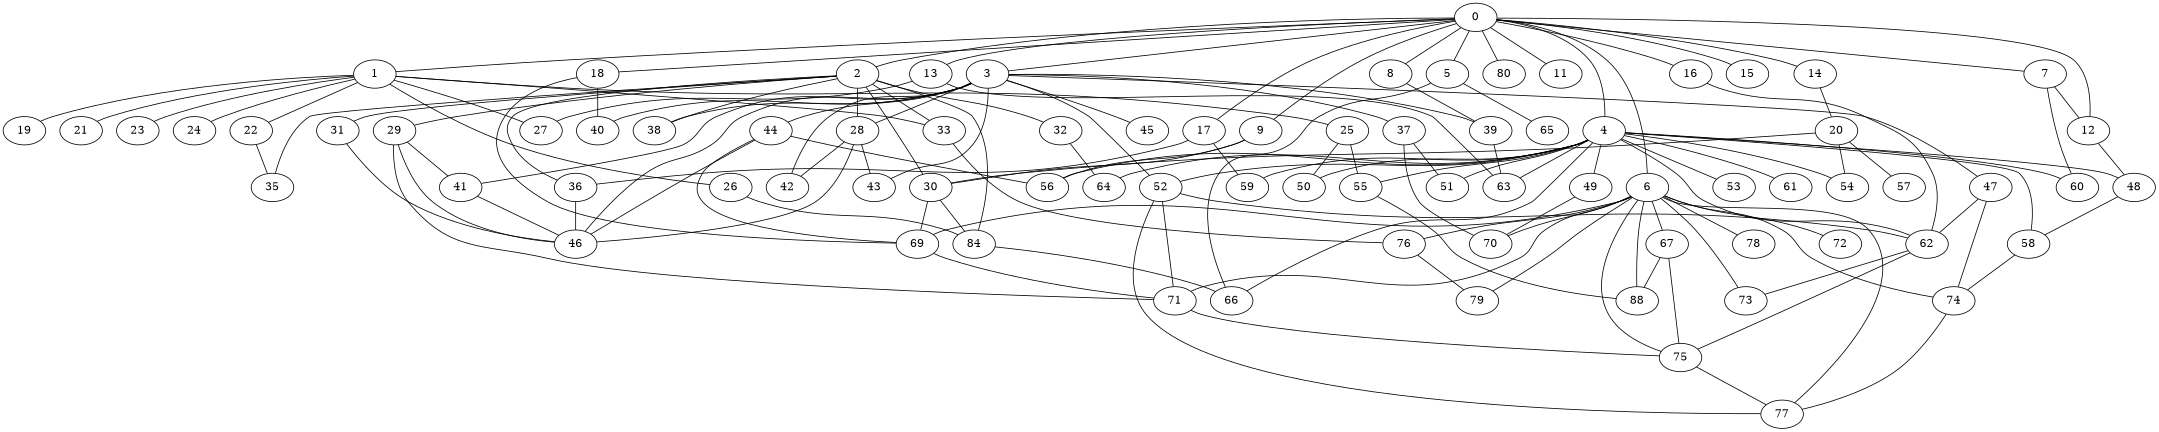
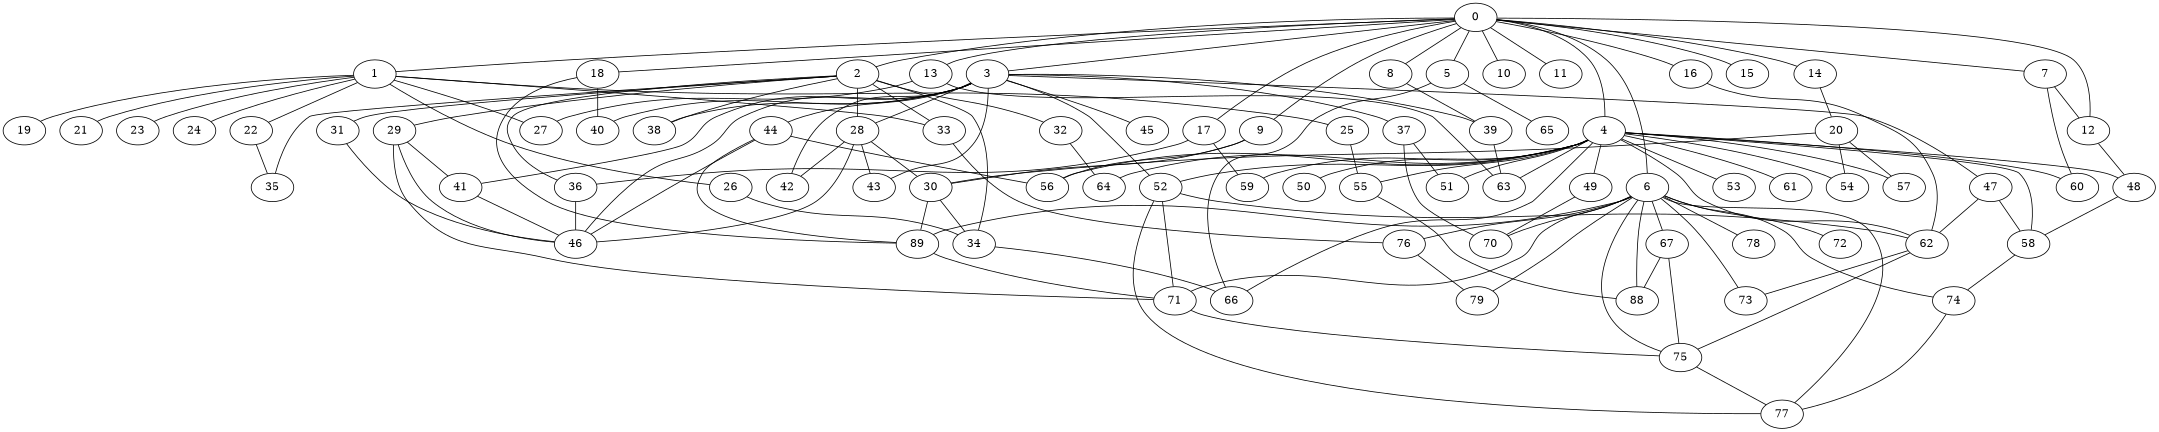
node "80": label "80" -> "10"
edge "2" -- "30": now "28" -- "30"
edge "4" -- "57": added
edge "25" -- "50": removed
node "69": label "69" -> "89"
node "84": label "84" -> "34"
edge "47" -- "74": now "47" -- "58"
